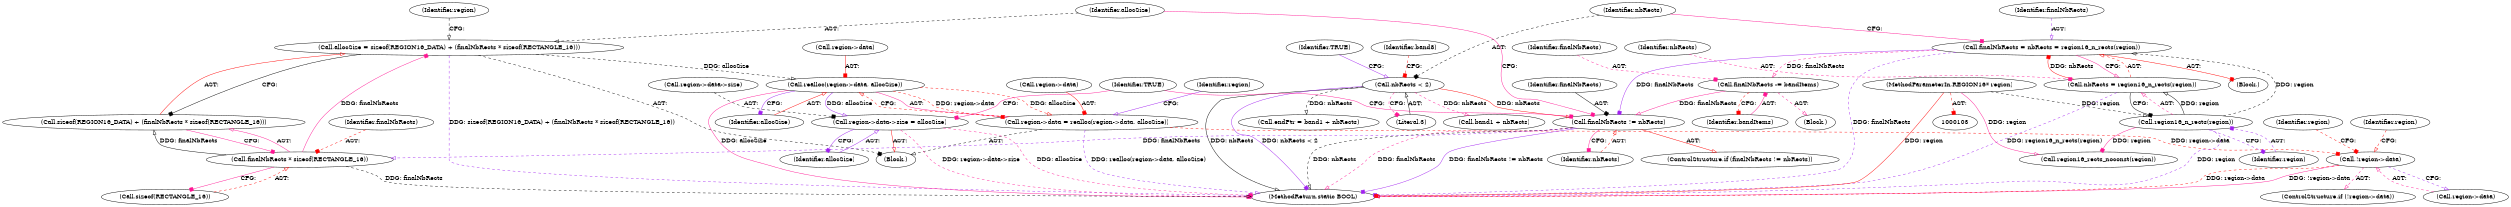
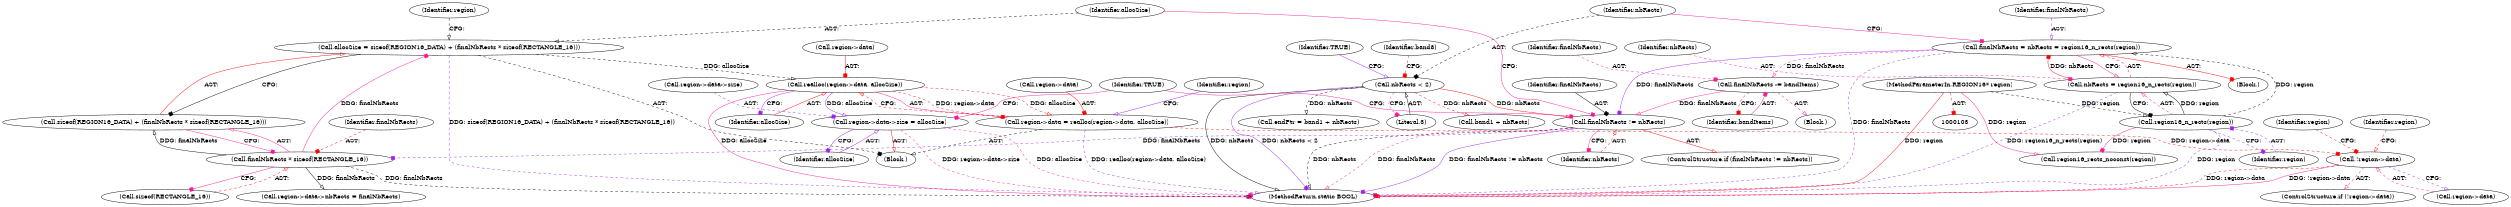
edge "(Call,nbRects < 2)" -> "(Call,band1 + nbRects)": color deeppink -> red
edge "(Call,region->data->size)" -> "(Call,region->data->size = allocSize)": color black -> purple
edge "(Call,finalNbRects != nbRects)" -> "(Call,finalNbRects * sizeof(RECTANGLE_16))": arrowhead onormal -> box
node "(Call,region->data->nbRects = finalNbRects)": added
